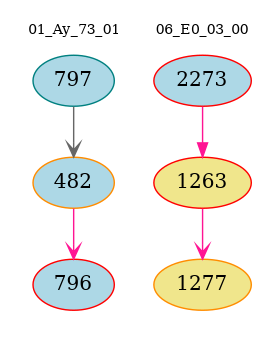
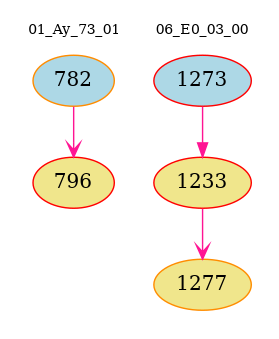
node "797": removed
node "2273": label "2273" -> "1273"
node "482": label "482" -> "782"
node "1263": label "1263" -> "1233"
node "796": fillcolor lightblue -> khaki
